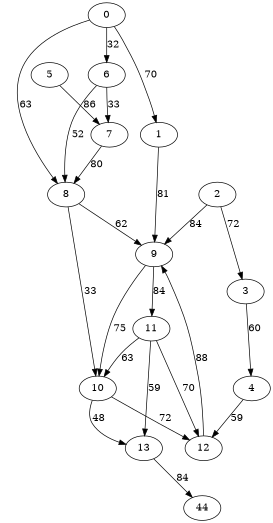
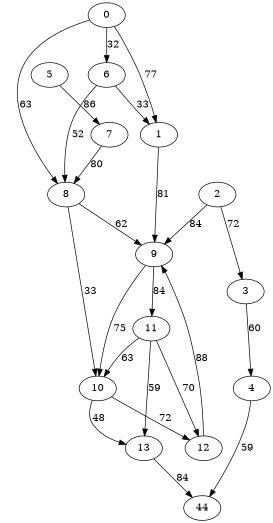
edge "0" -> "1": label "70" -> "77"
edge "6" -> "7": now "6" -> "1"
edge "4" -> "12": now "4" -> "44"
